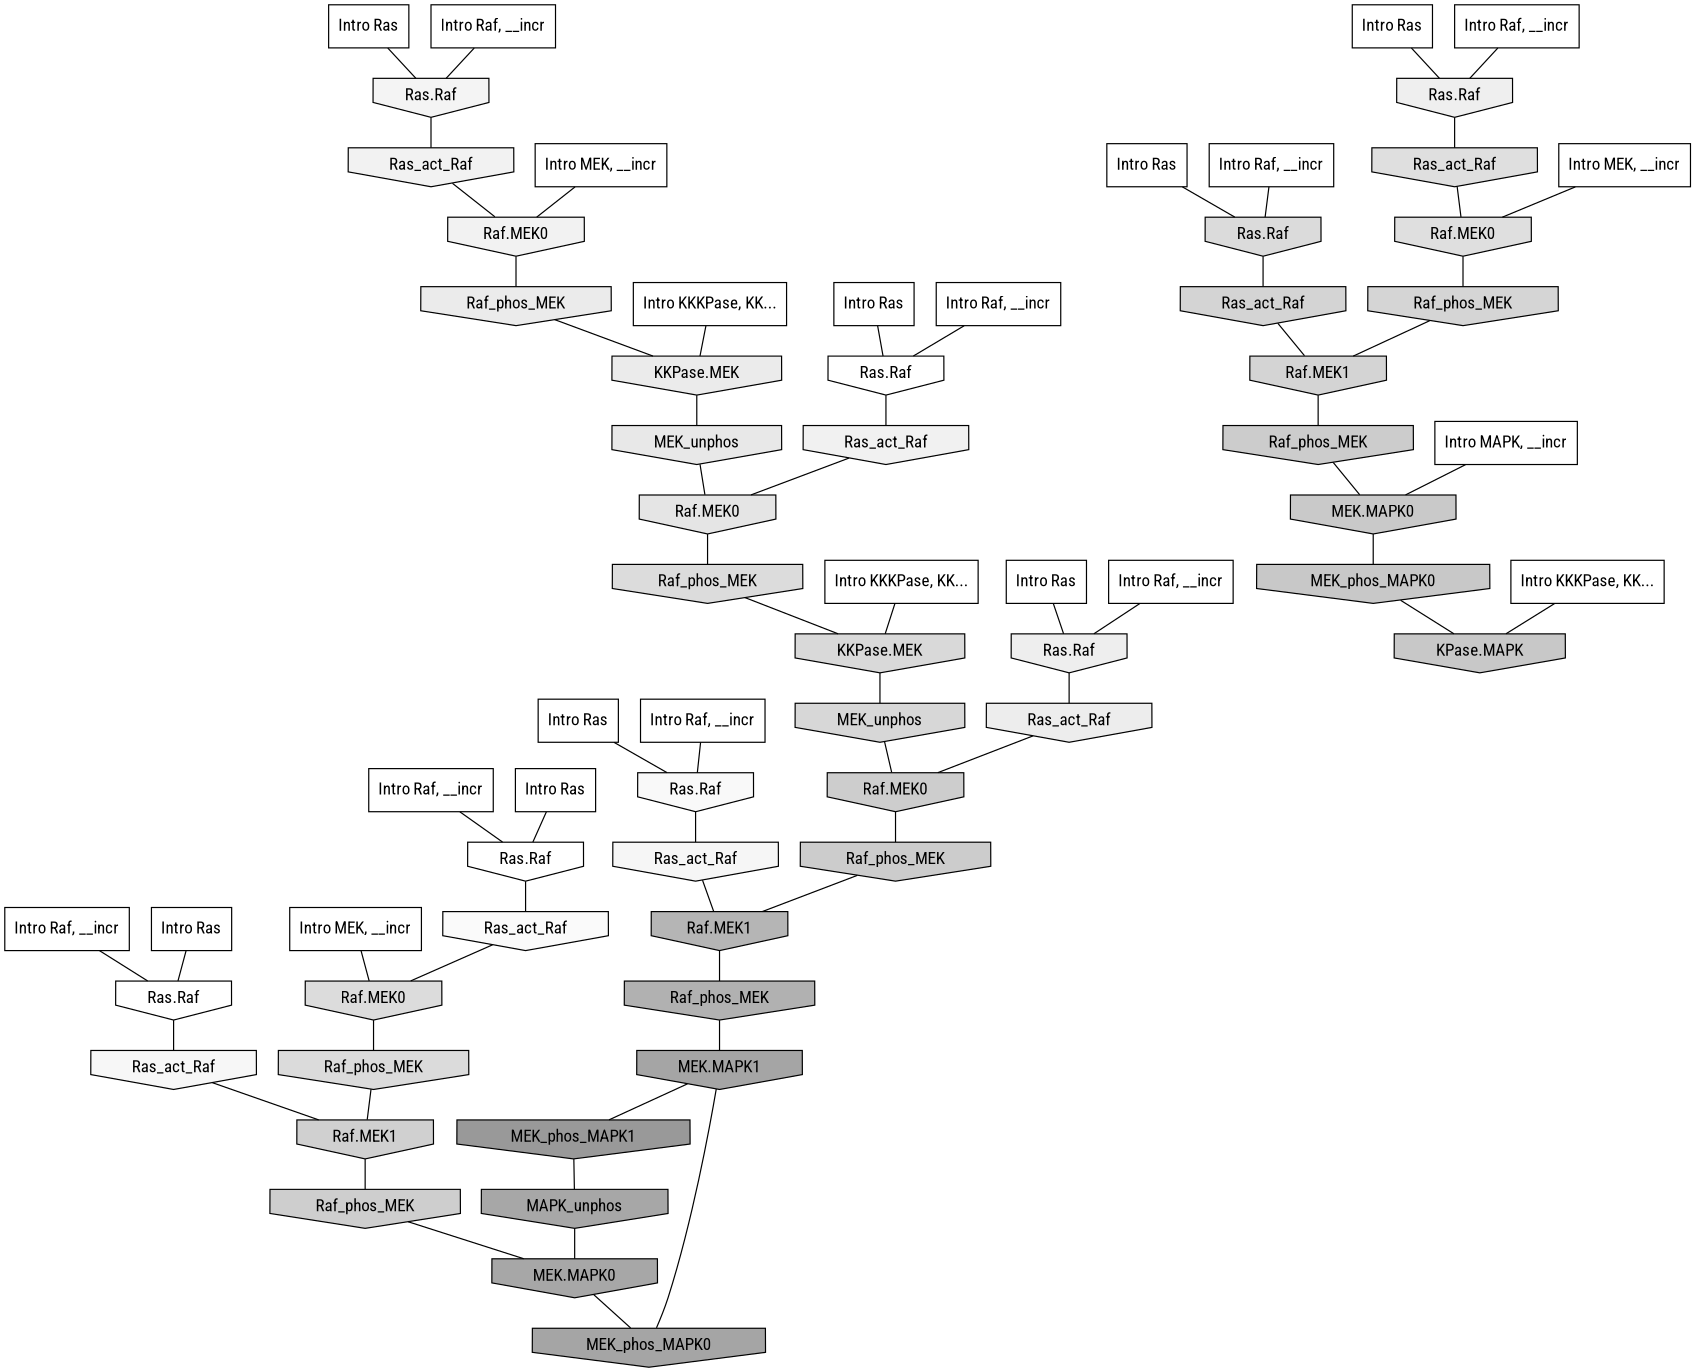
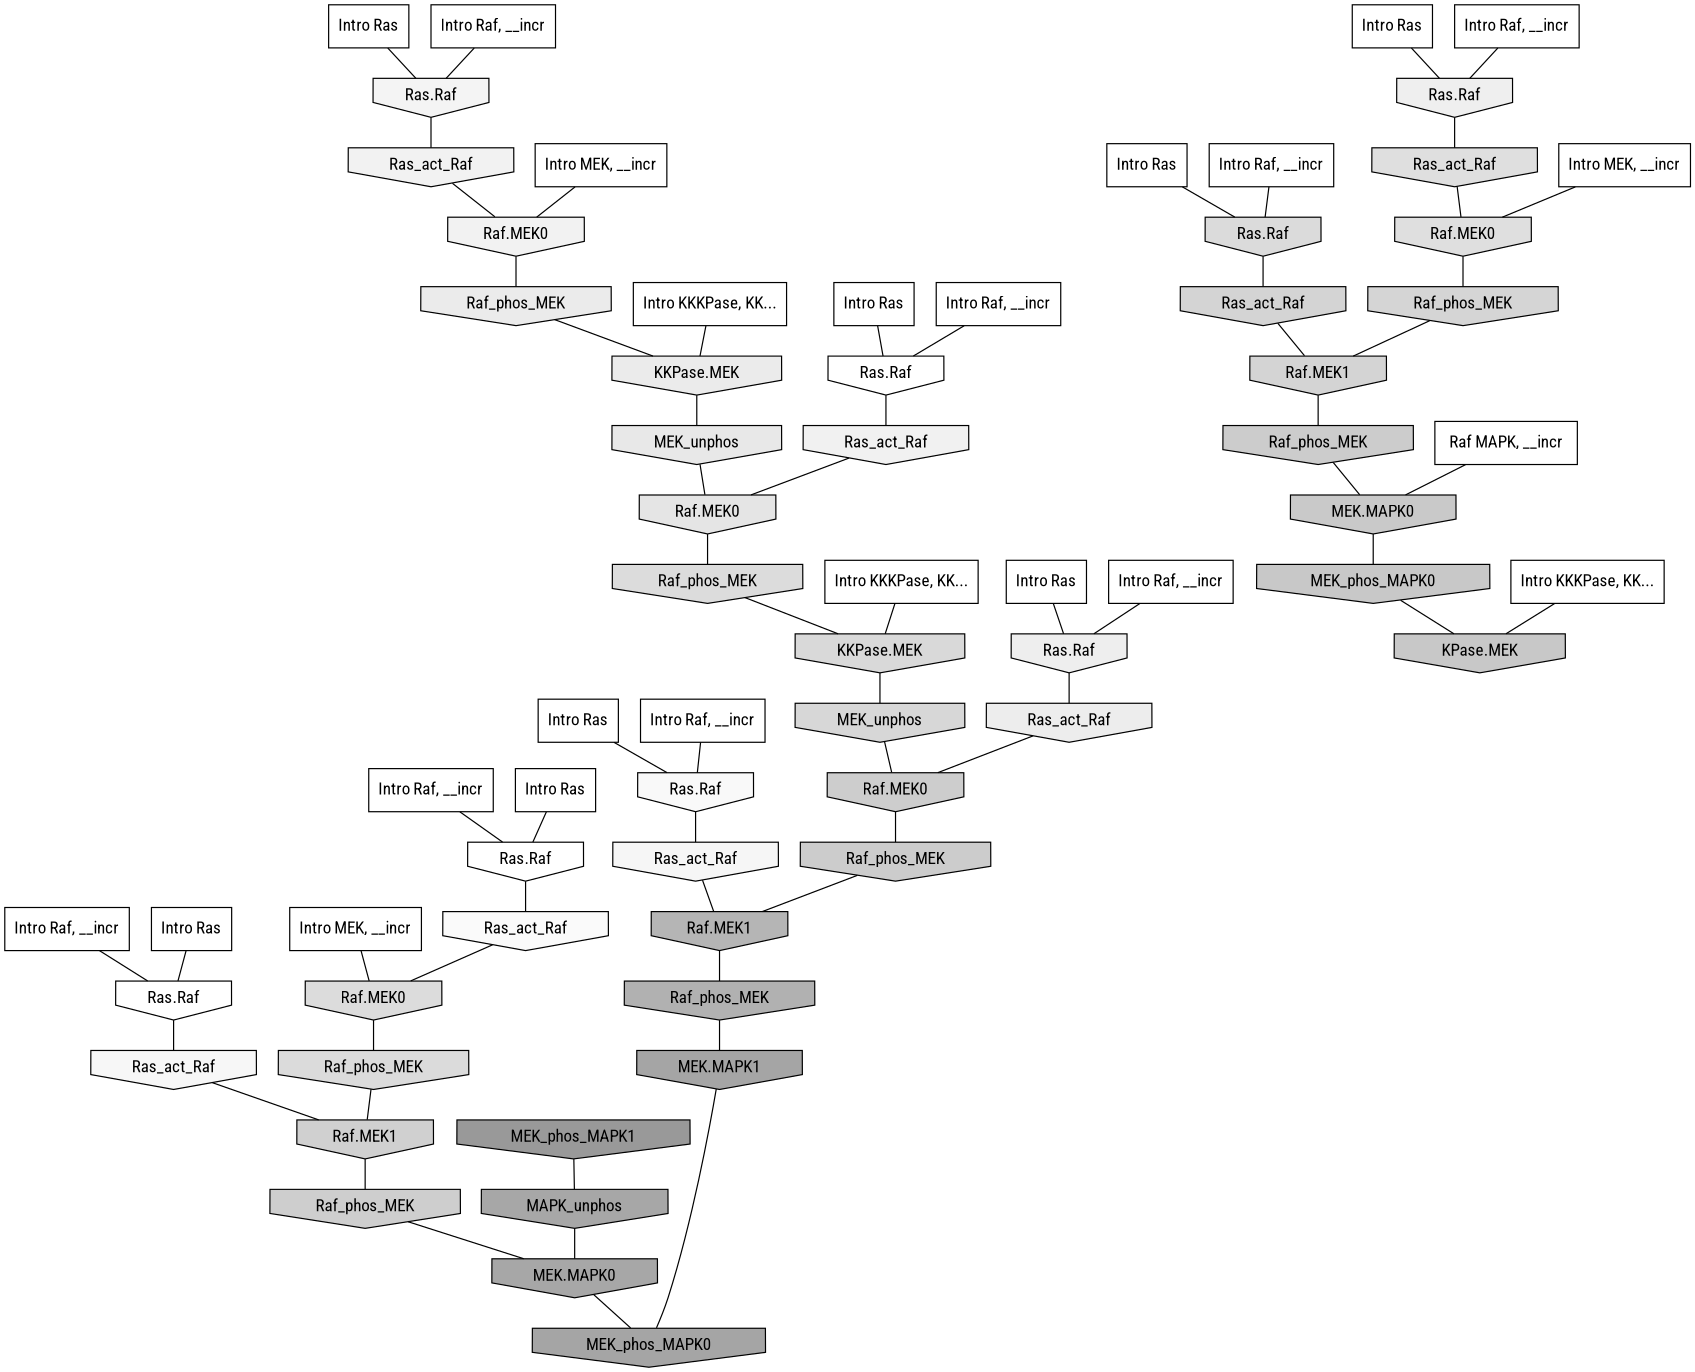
node "Intro MAPK, __incr": label "Intro MAPK, __incr" -> "Raf MAPK, __incr"
node "KPase.MAPK": label "KPase.MAPK" -> "KPase.MEK"
edge "MEK.MAPK1" -- "MEK_phos_MAPK1": removed
